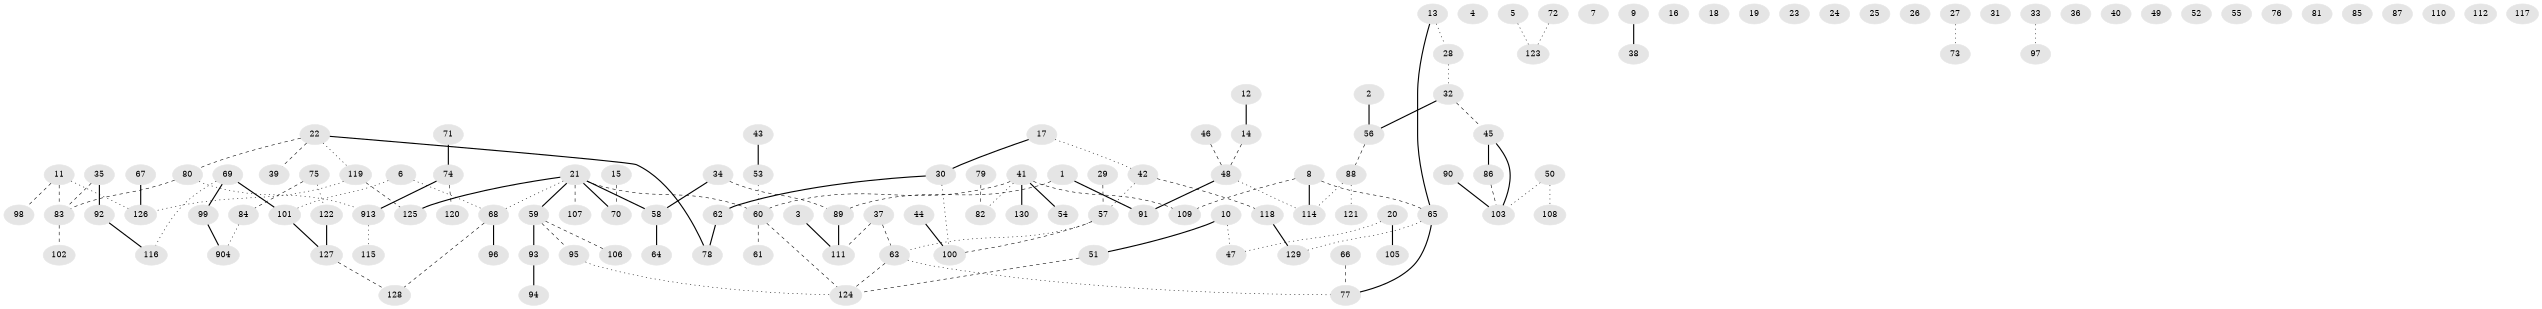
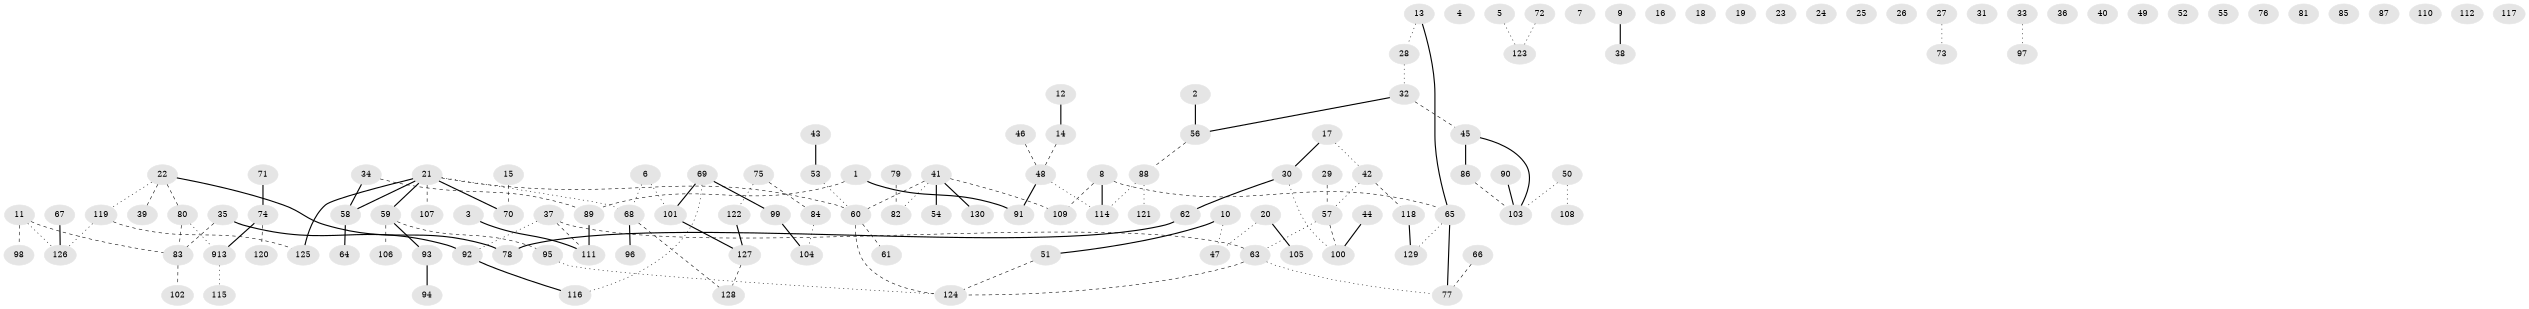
edge "37" -- "92": added
node "904": label "904" -> "104"
